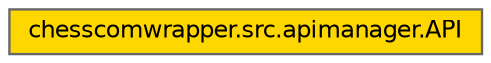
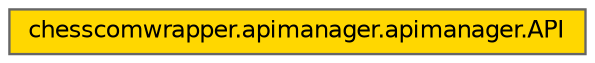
node "chesscomwrapper.src.apimanager.API": label "chesscomwrapper.src.apimanager.API" -> "chesscomwrapper.apimanager.apimanager.API"
